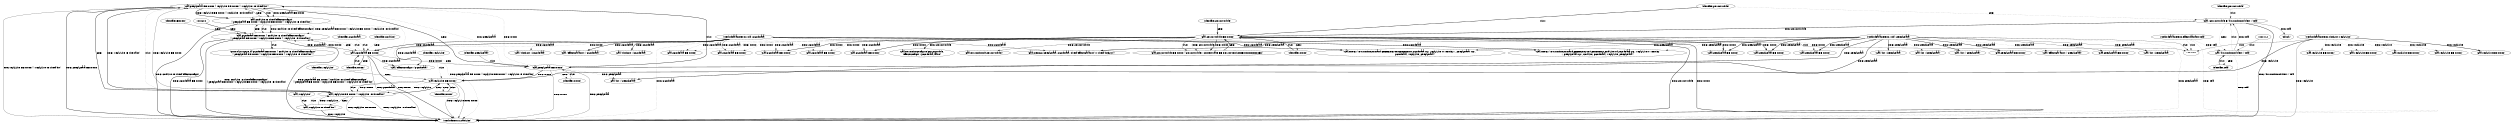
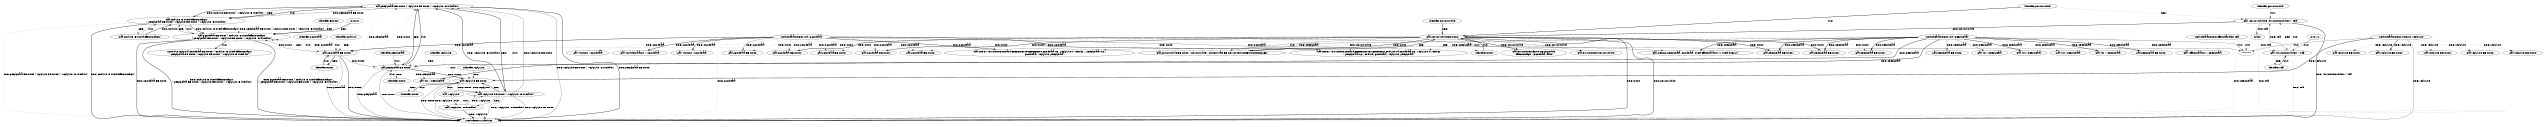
node "(Call,cmdSize != sizeof(effect_config_t))": added
node "(Call,(effect_param_t *) pCmdData)": label "(Call,(effect_param_t *) pCmdData)" -> "(Call,(module_param_t *) pCmdData)"
node "(Call,(effect_config_t *)pCmdData)": removed
